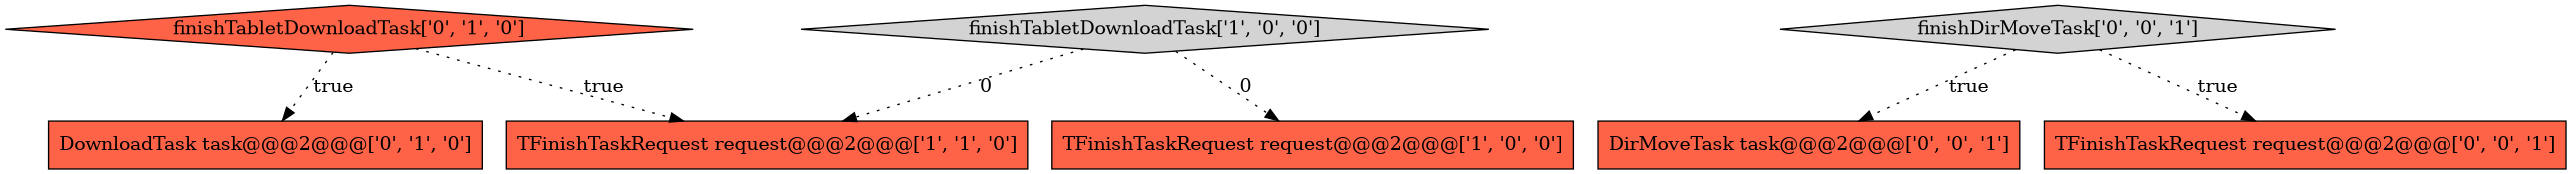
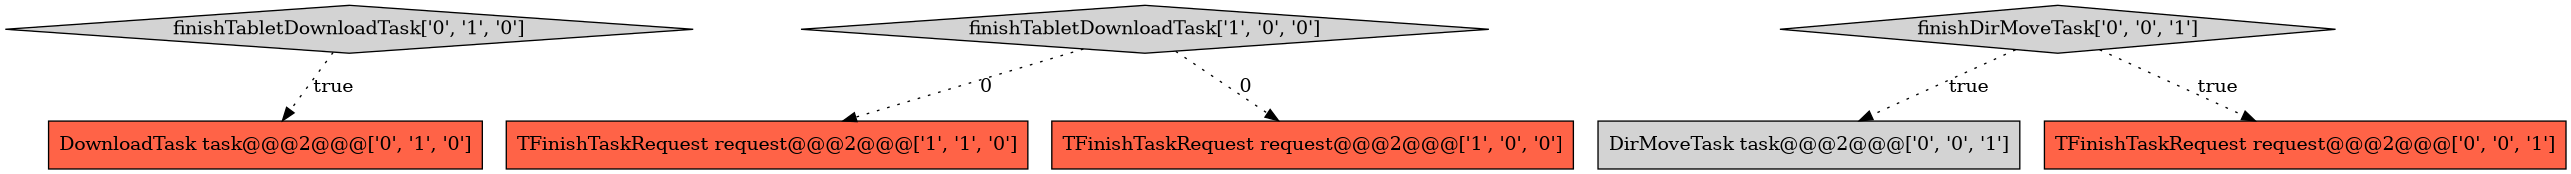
node "finishTabletDownloadTask['0', '1', '0']": fillcolor tomato -> lightgray
edge "finishTabletDownloadTask['0', '1', '0']" -> "TFinishTaskRequest request@@@2@@@['1', '1', '0']": removed, label "true"
node "DirMoveTask task@@@2@@@['0', '0', '1']": fillcolor tomato -> lightgray
